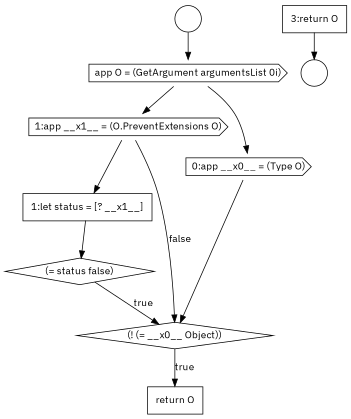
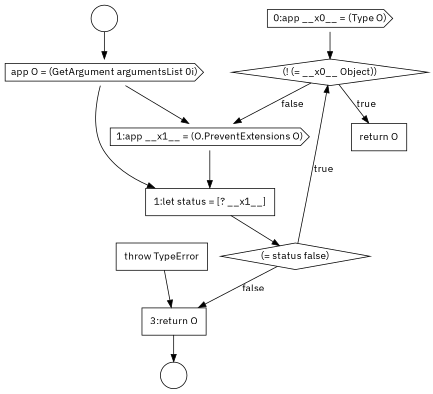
edge "app O = (GetArgument argumentsList 0i)" -> "0:app __x0__ = (Type O)": now "app O = (GetArgument argumentsList 0i)" -> "1:let status = [? __x1__]"
edge "1:app __x1__ = (O.PreventExtensions O)" -> "(! (= __x0__ Object))": reversed
node "throw TypeError": added
edge "(= status false)" -> "3:return O": added, label "false"
